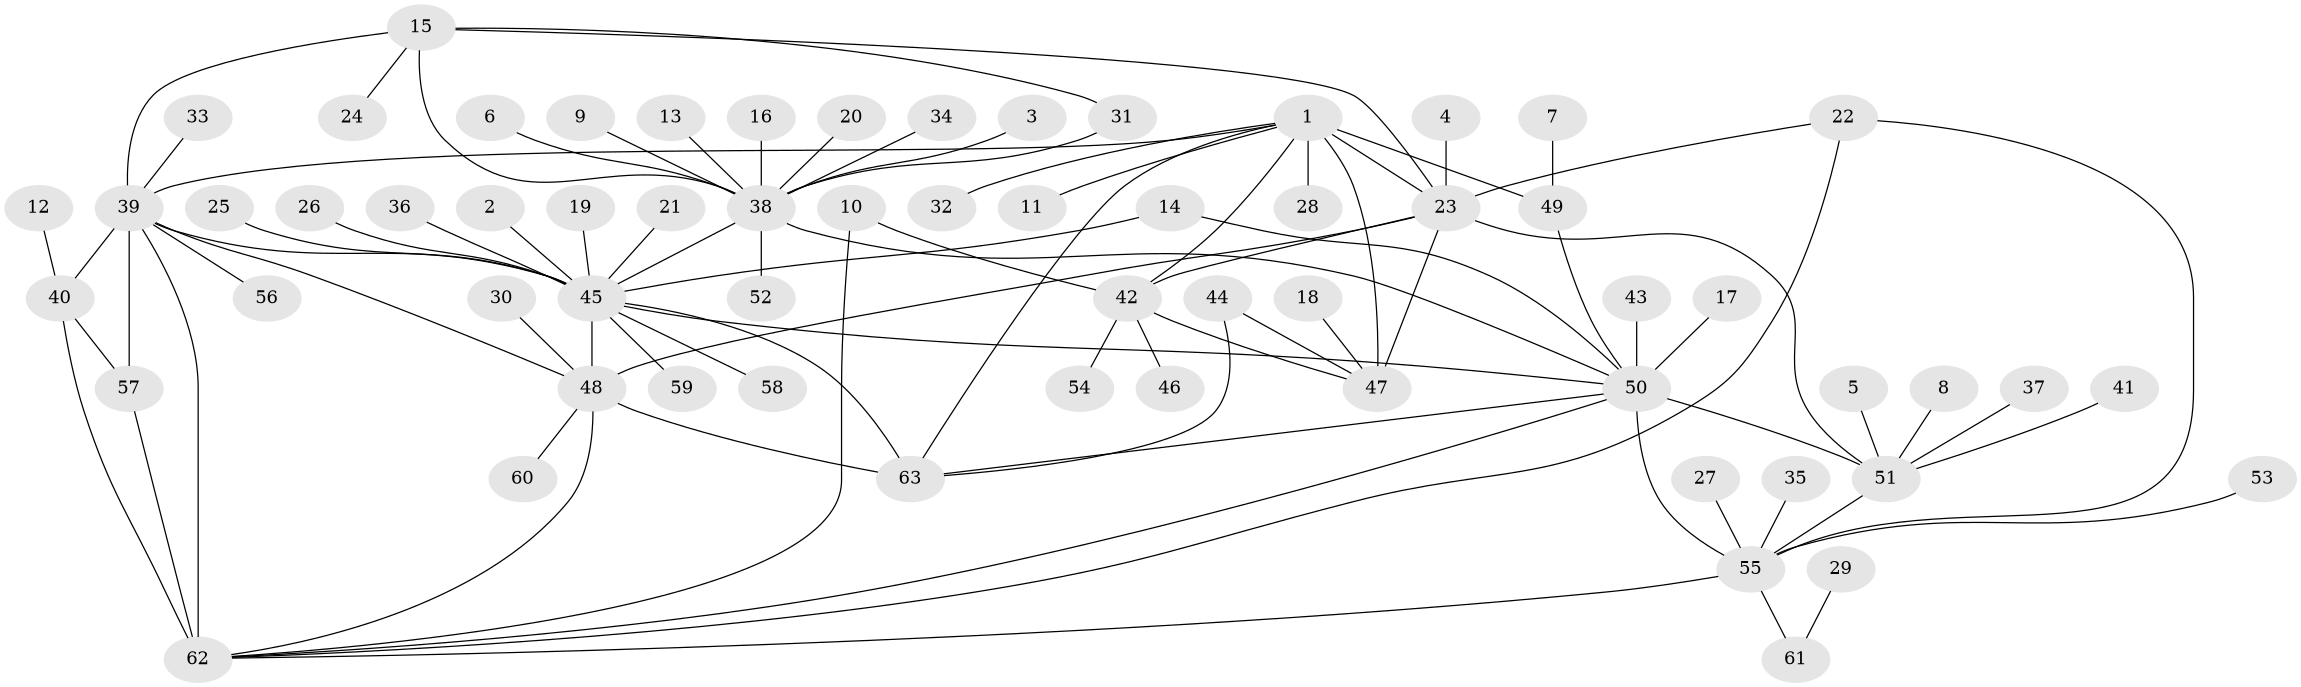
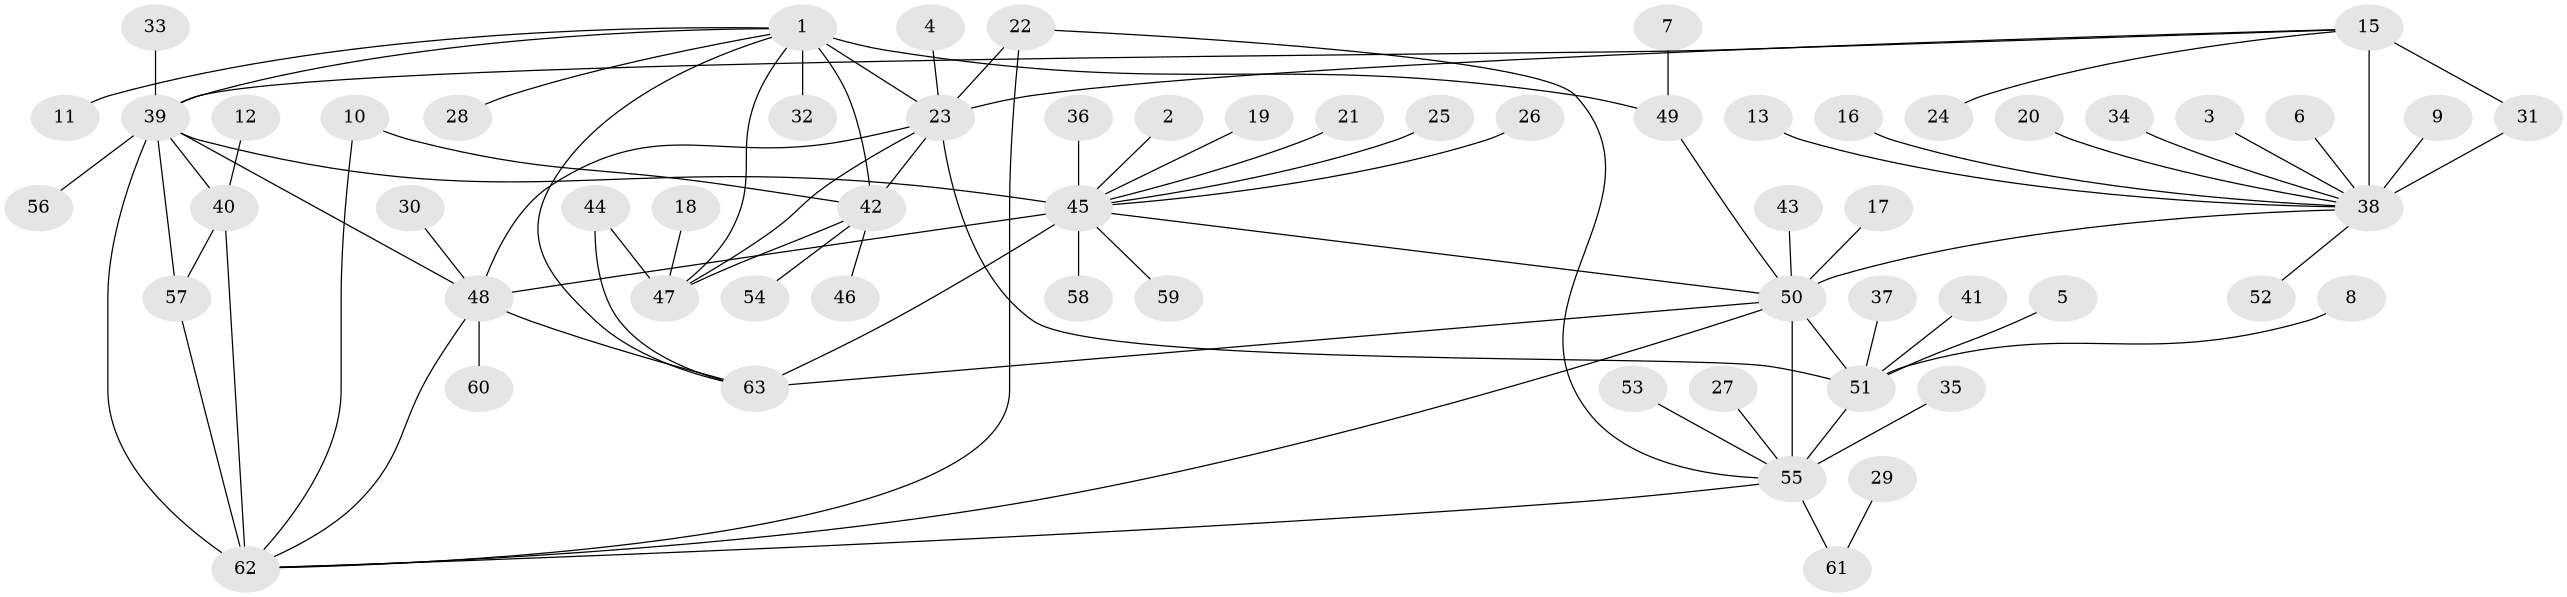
node "14": removed
edge "38" -- "45": removed
